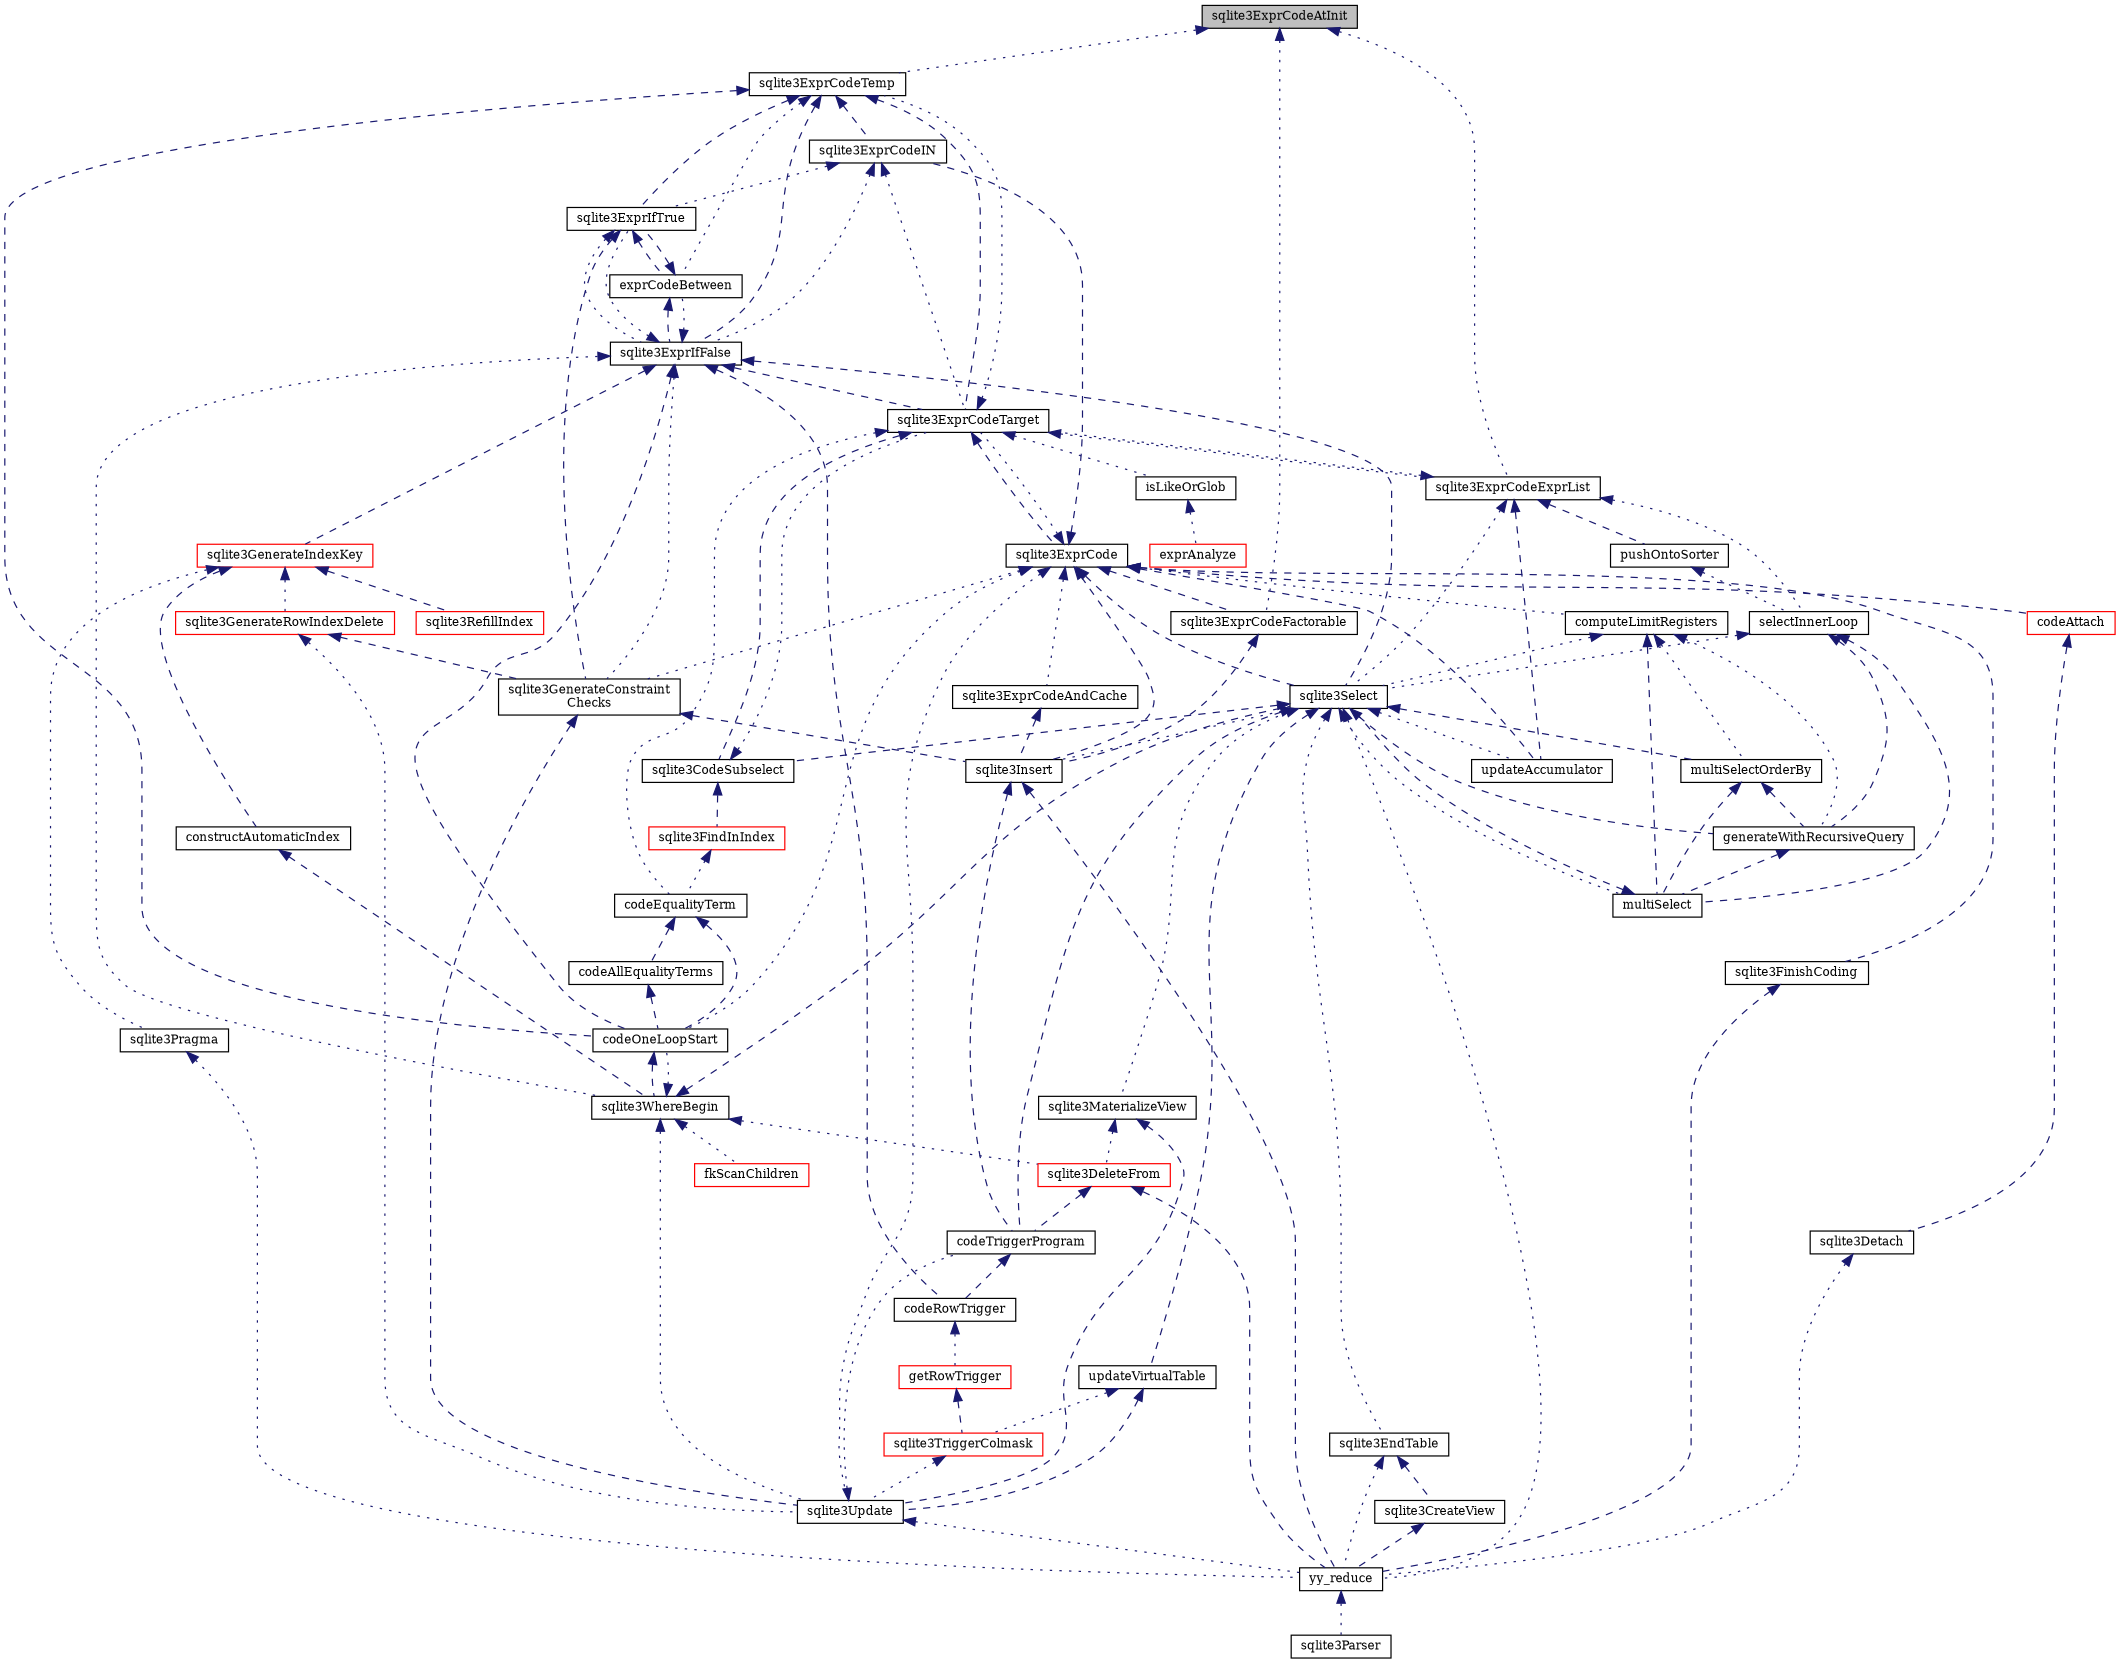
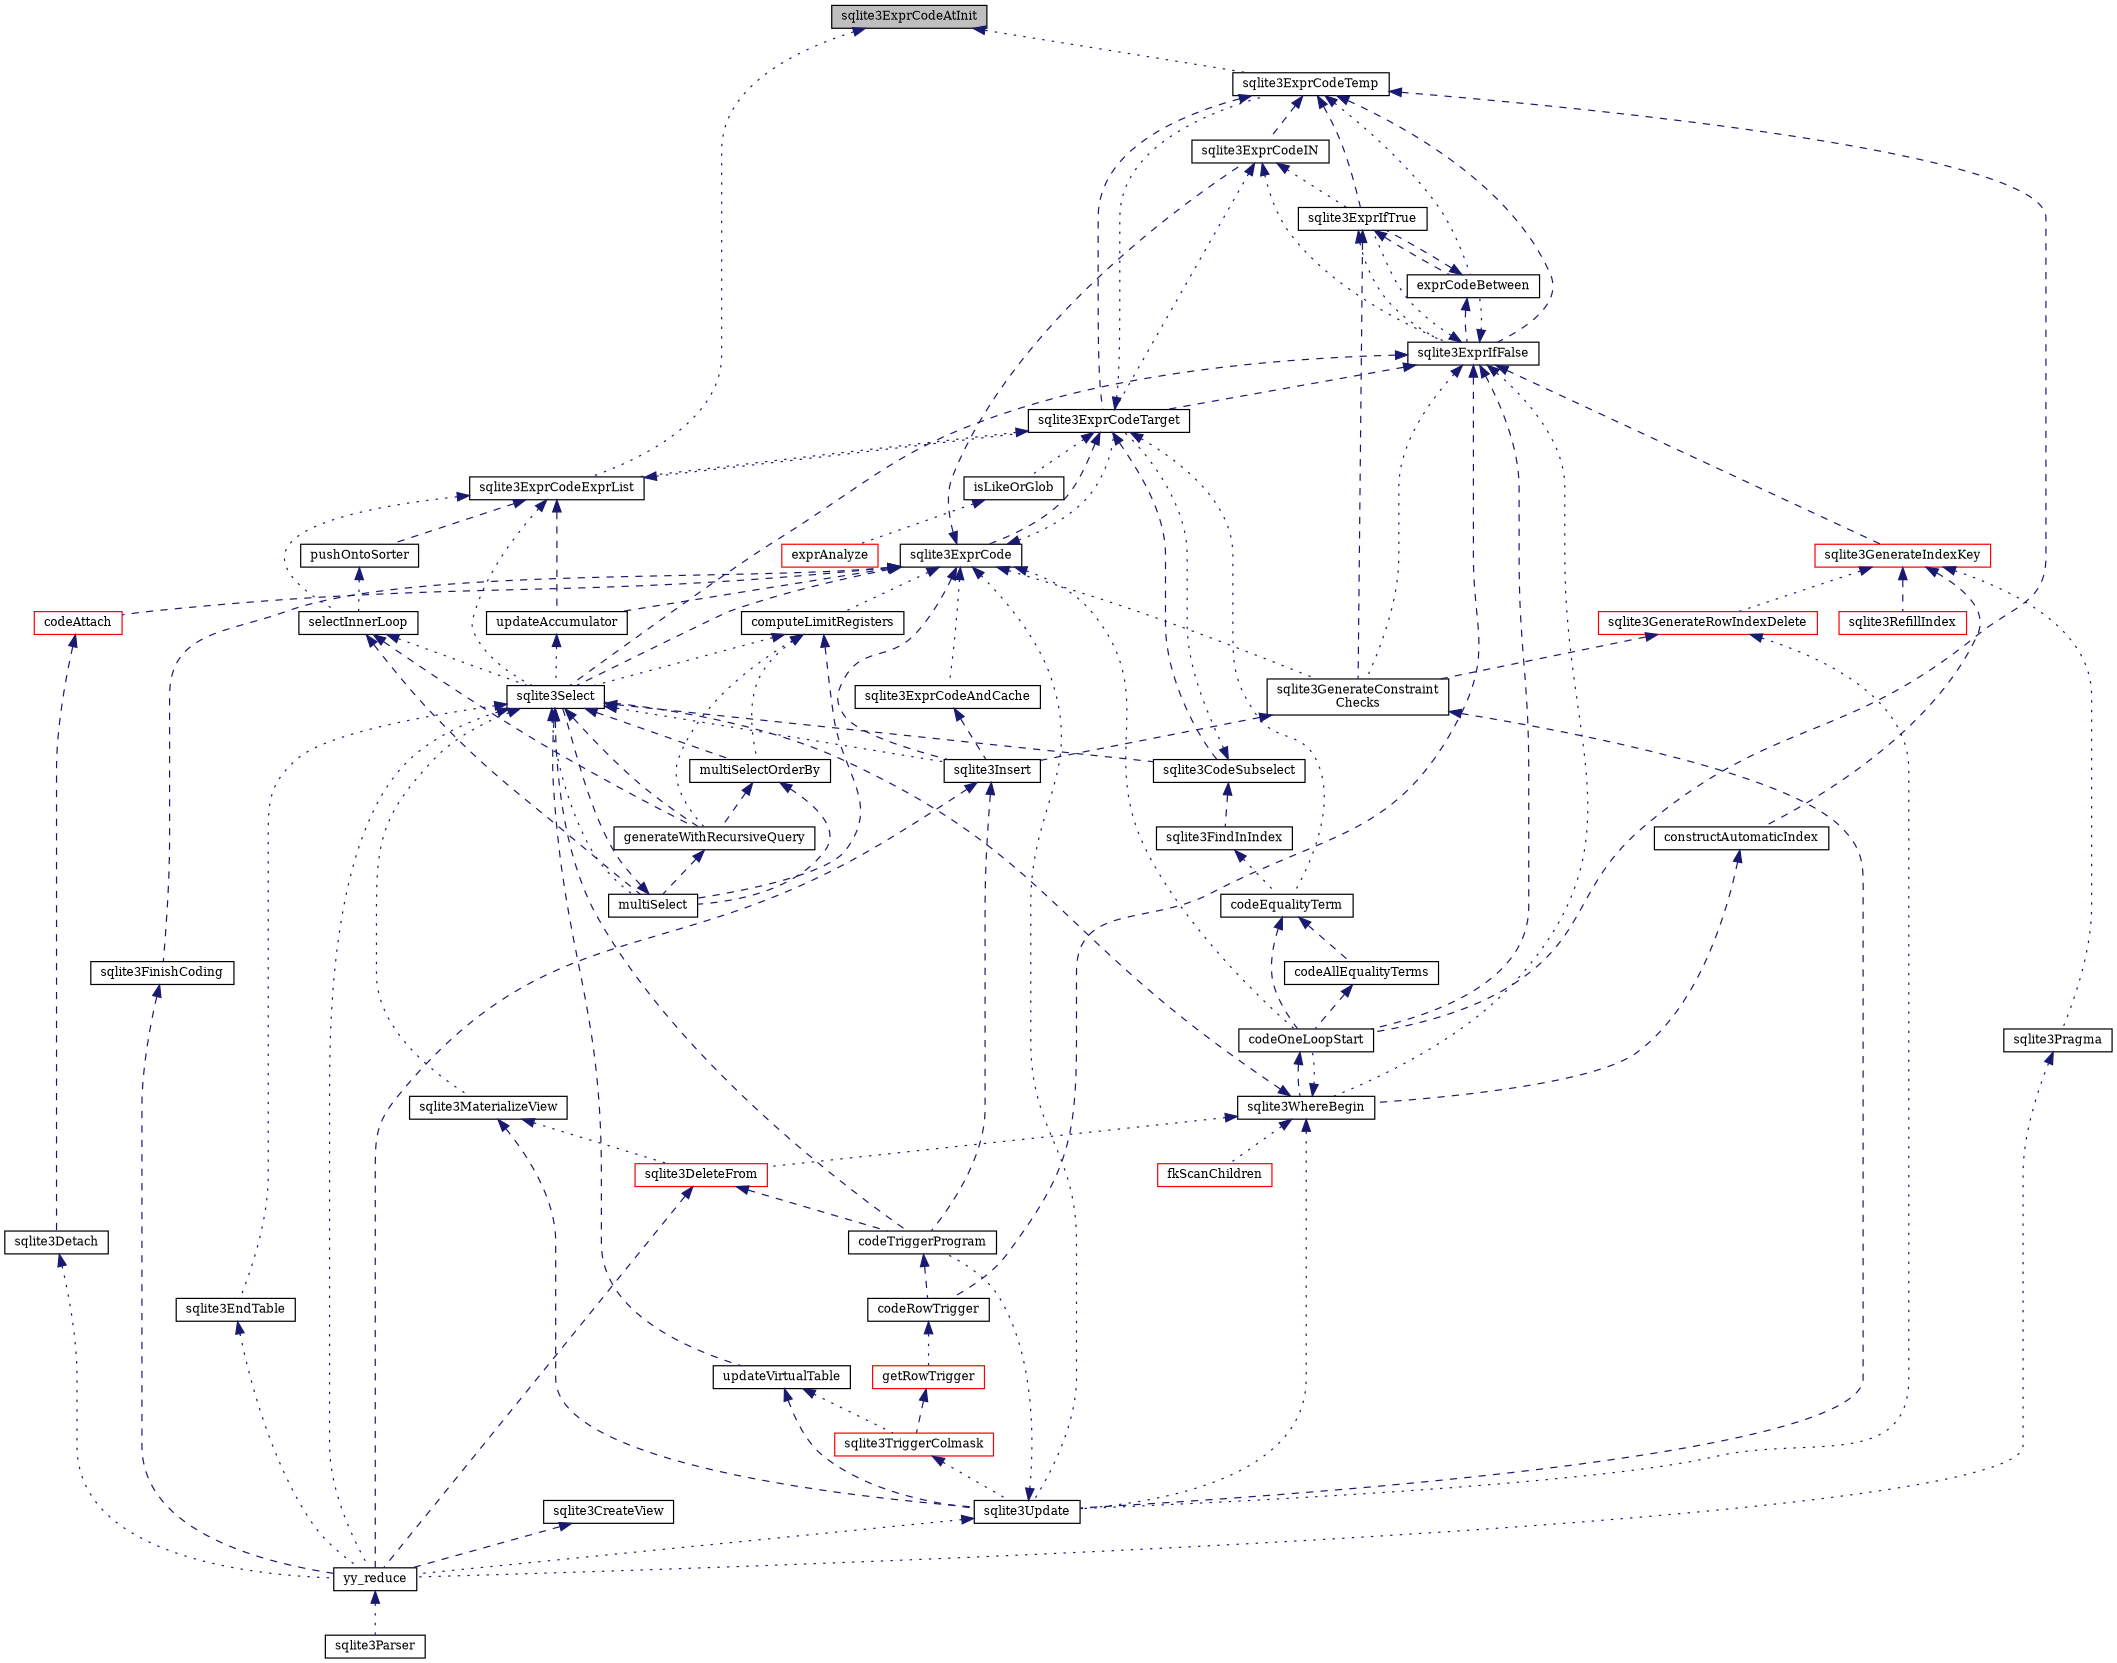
node "sqlite3ExprCodeFactorable": removed
edge "updateAccumulator" -> "sqlite3Select": reversed
node "sqlite3FindInIndex": color red -> black
edge "sqlite3CreateView" -> "sqlite3EndTable": removed
